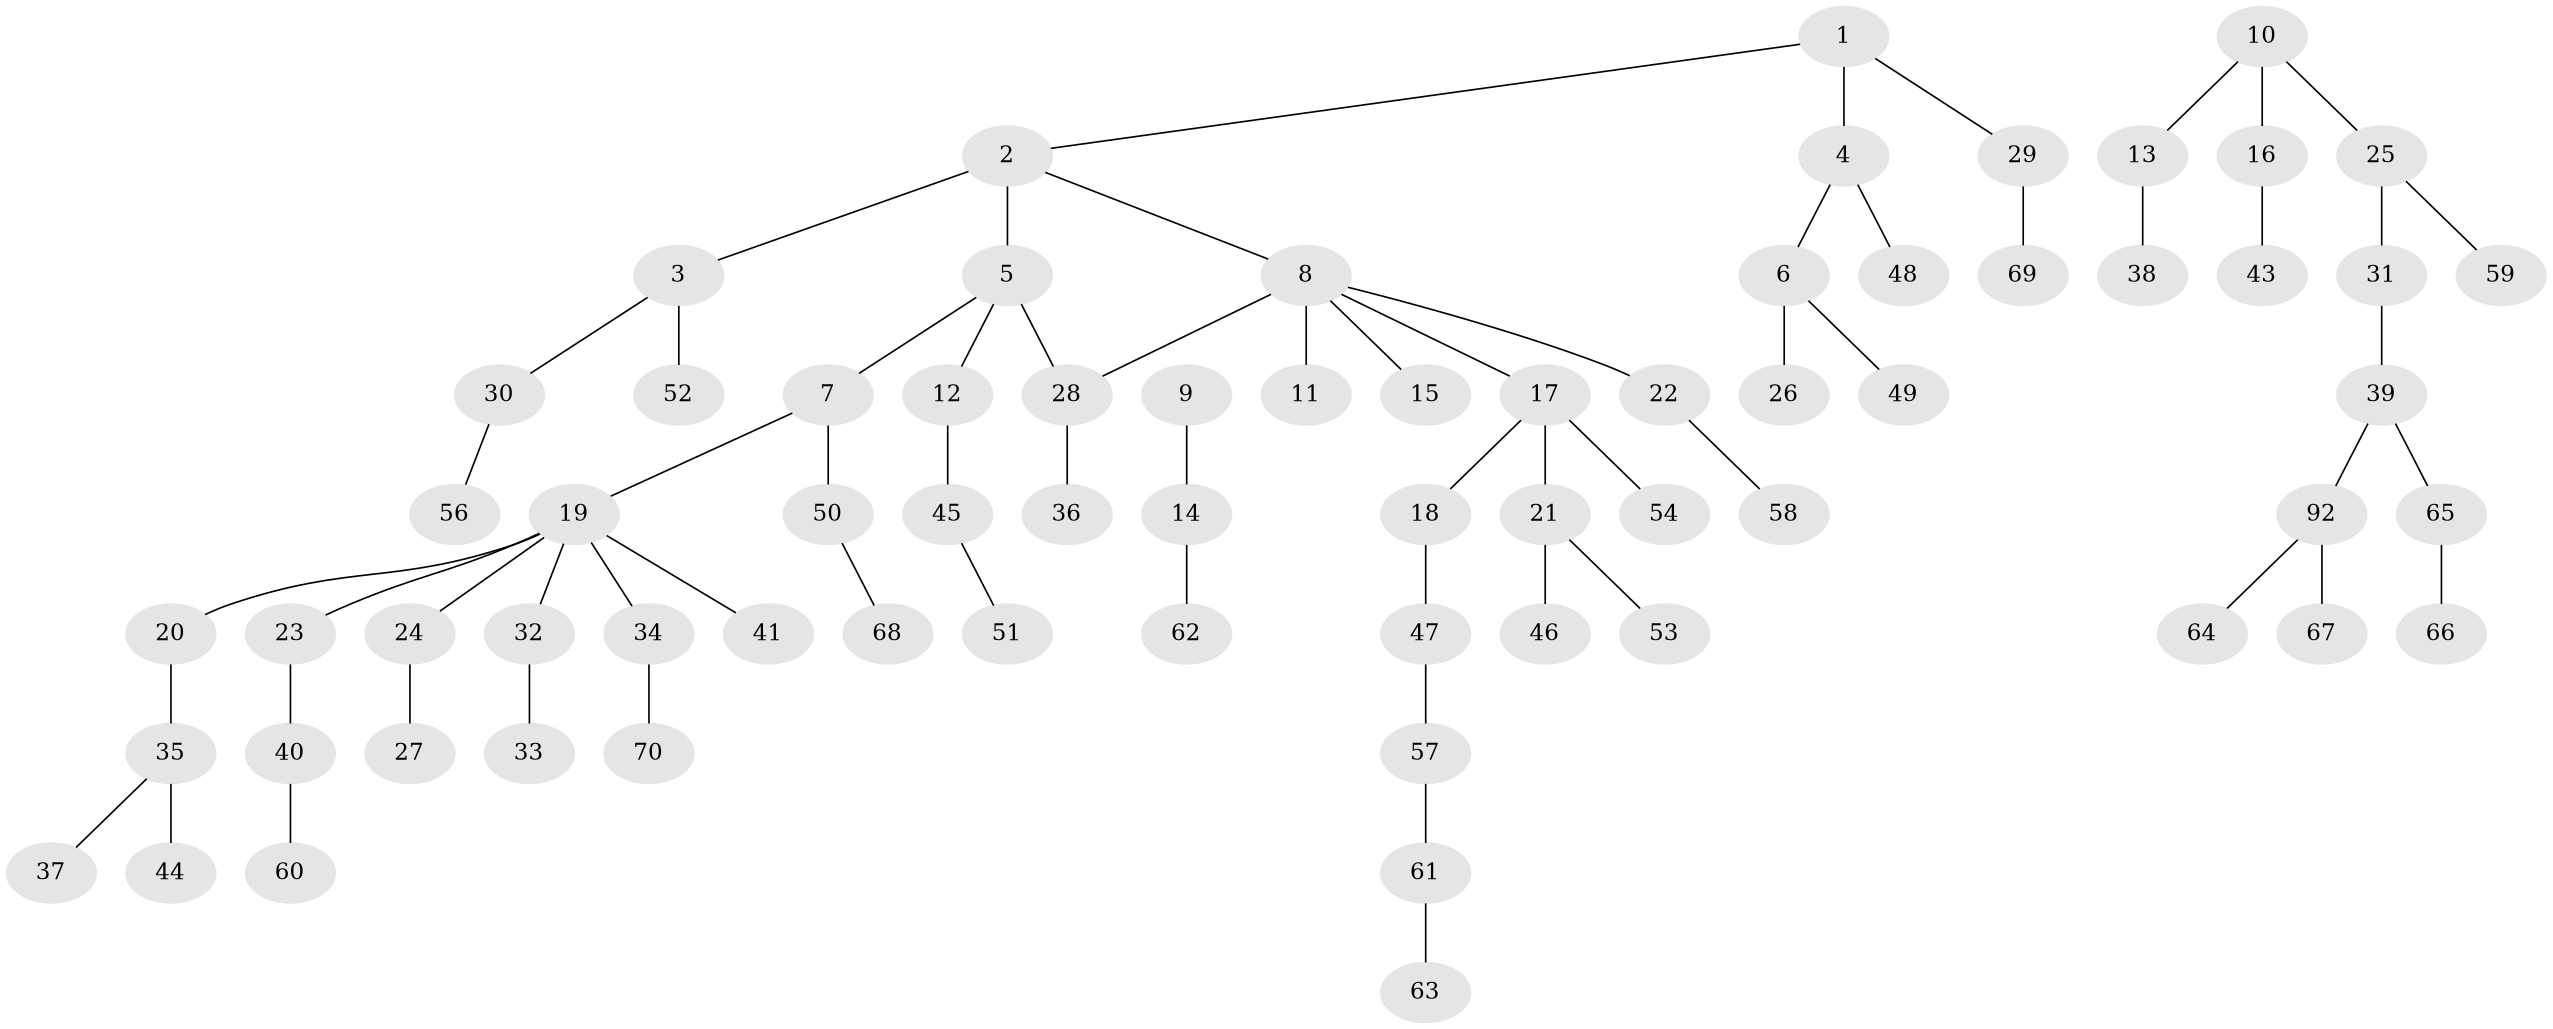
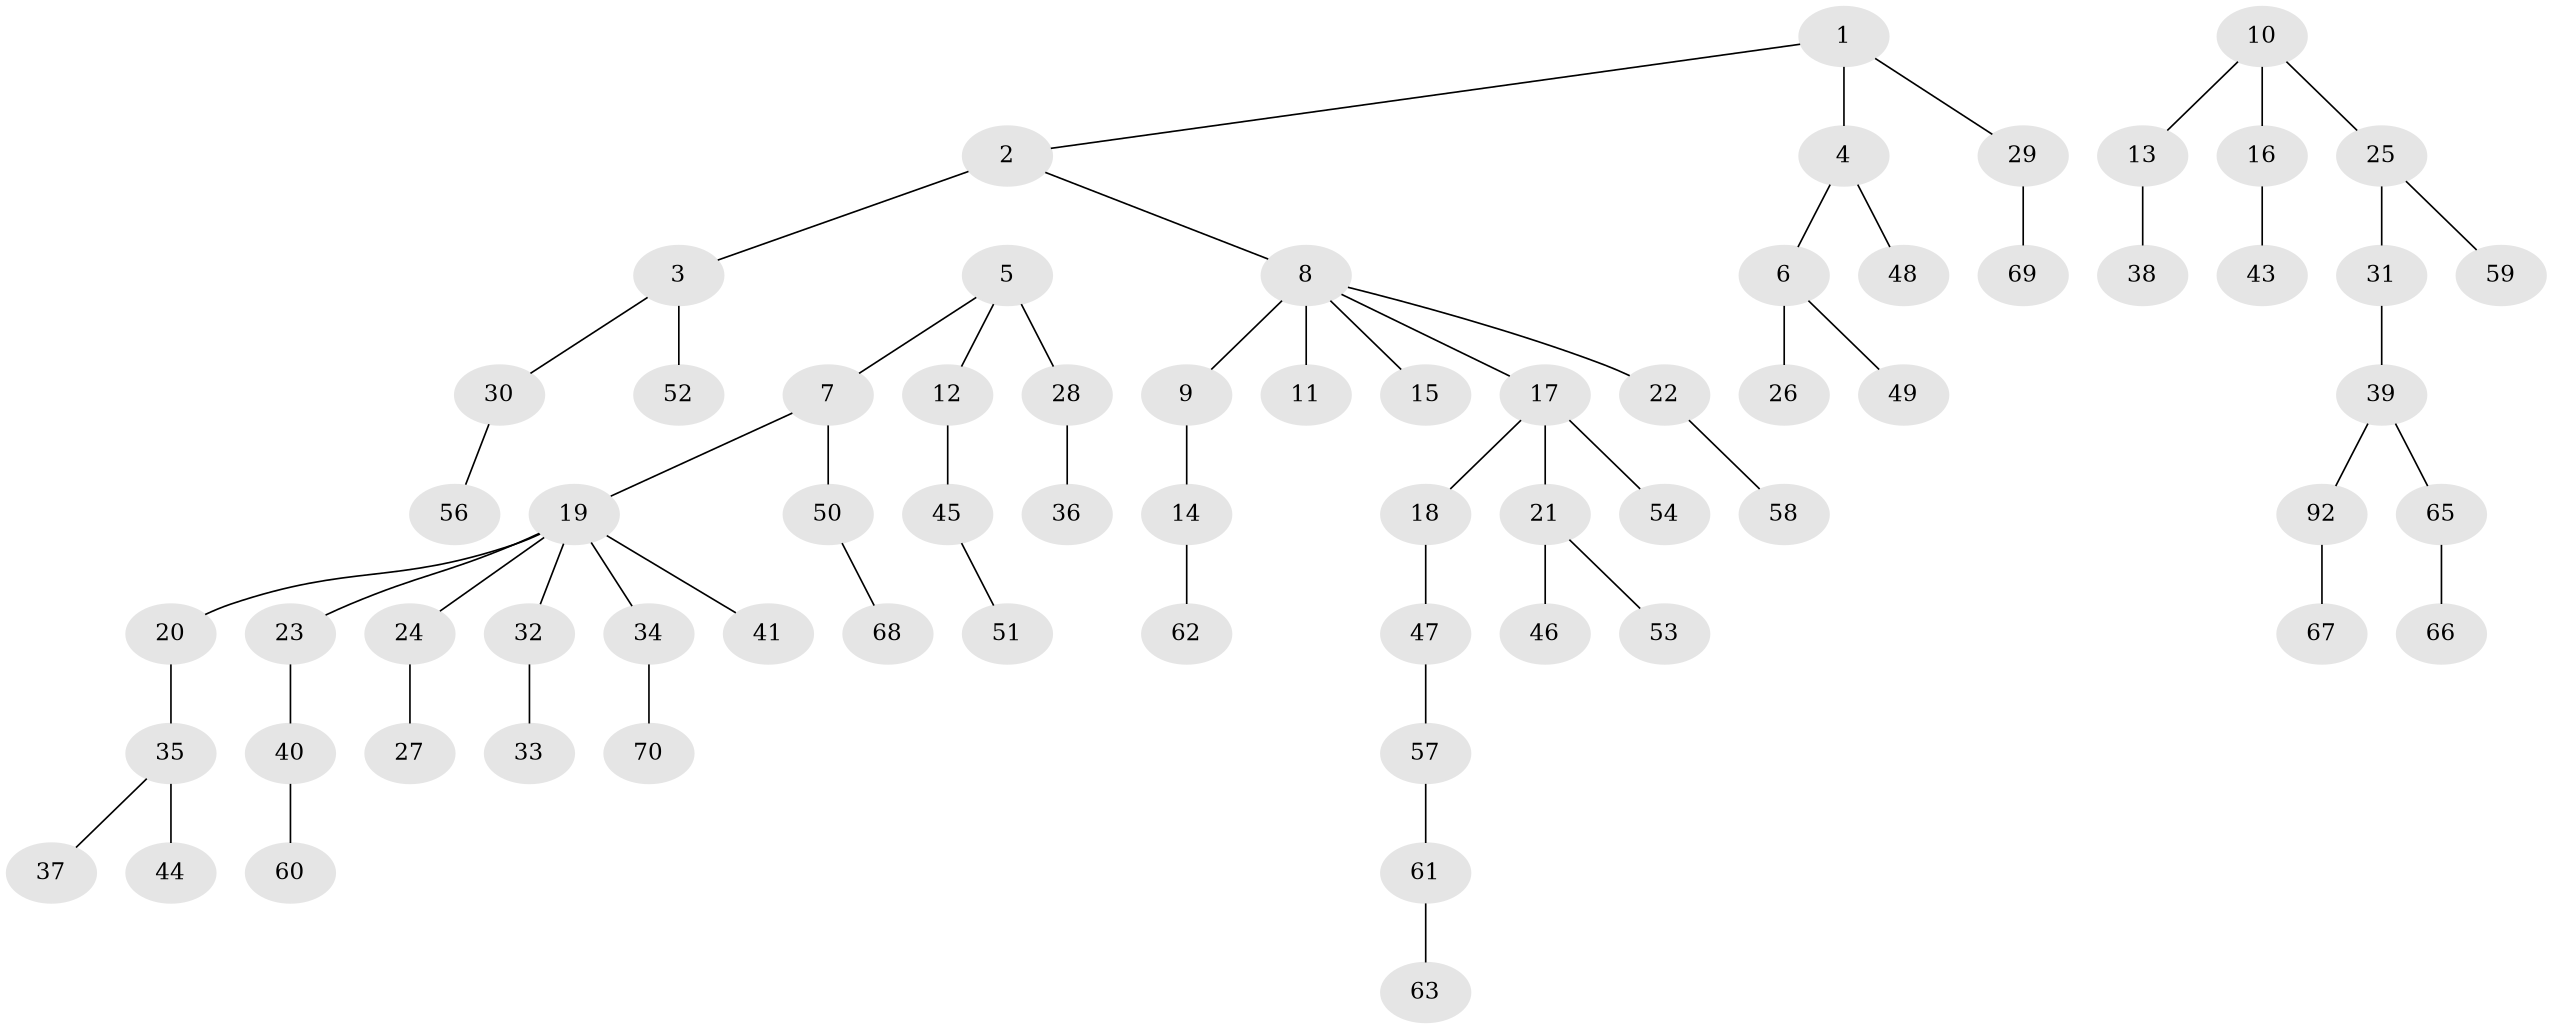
edge "2" -- "5": removed
edge "8" -- "28": now "8" -- "9"
node "64": removed
